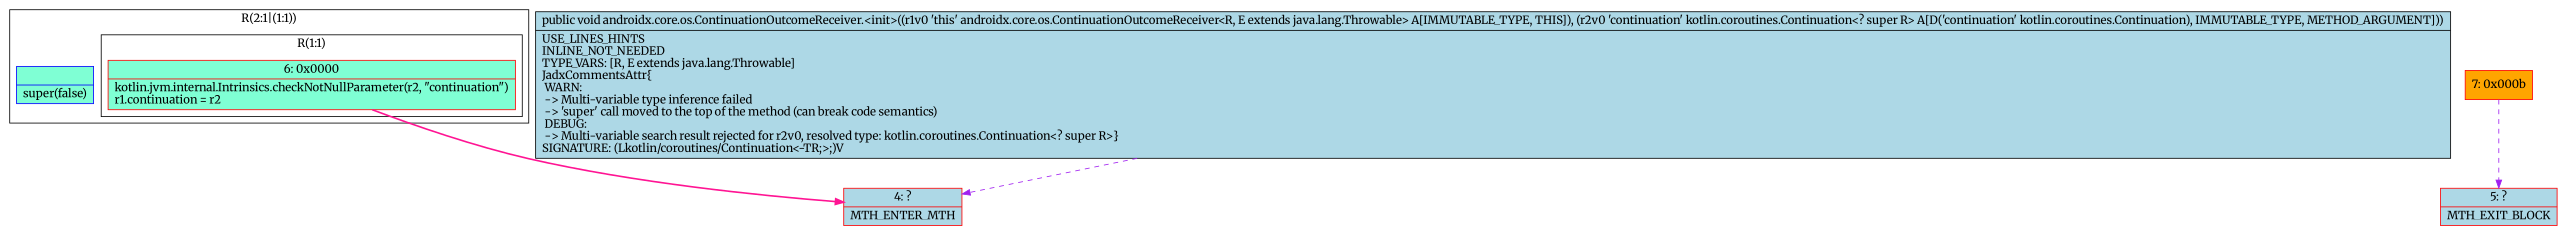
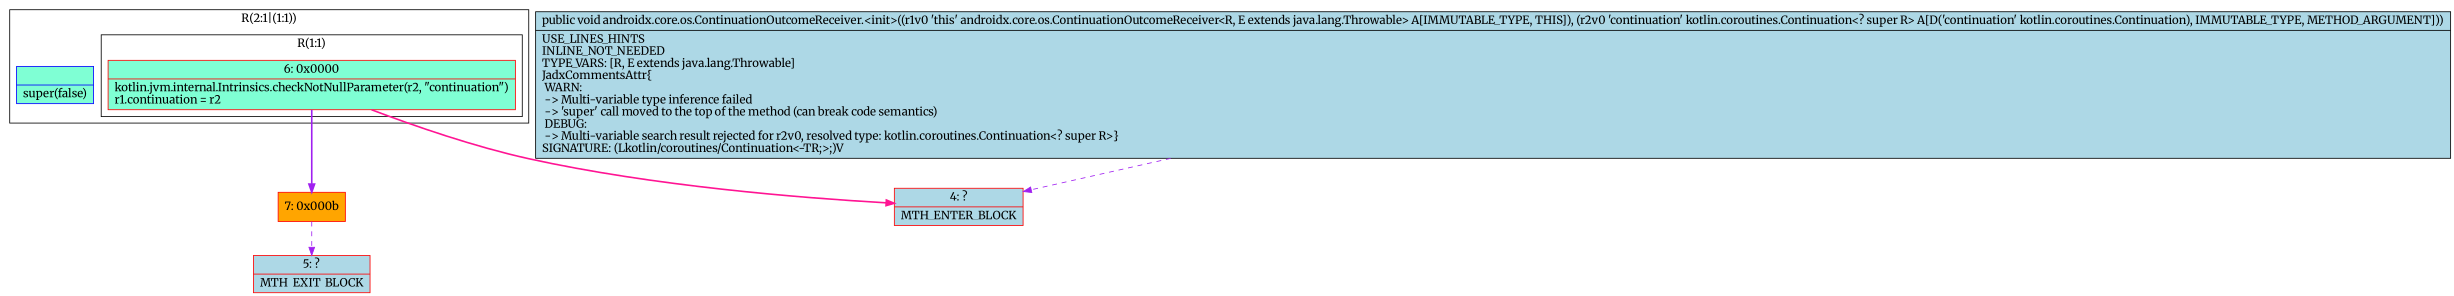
edge "6: 0x0000" -> "7: 0x000b": added
node "4: ?": text "MTH_ENTER_MTH" -> "MTH_ENTER_BLOCK"
